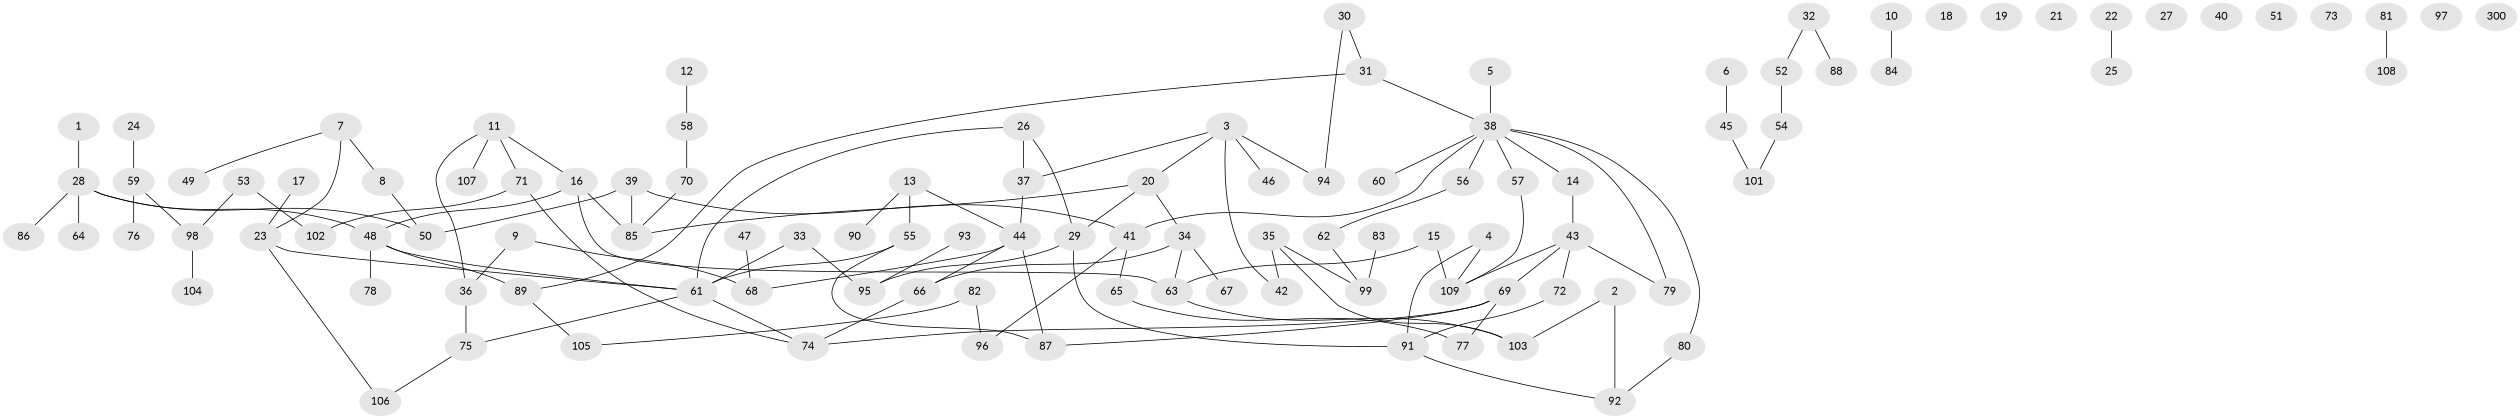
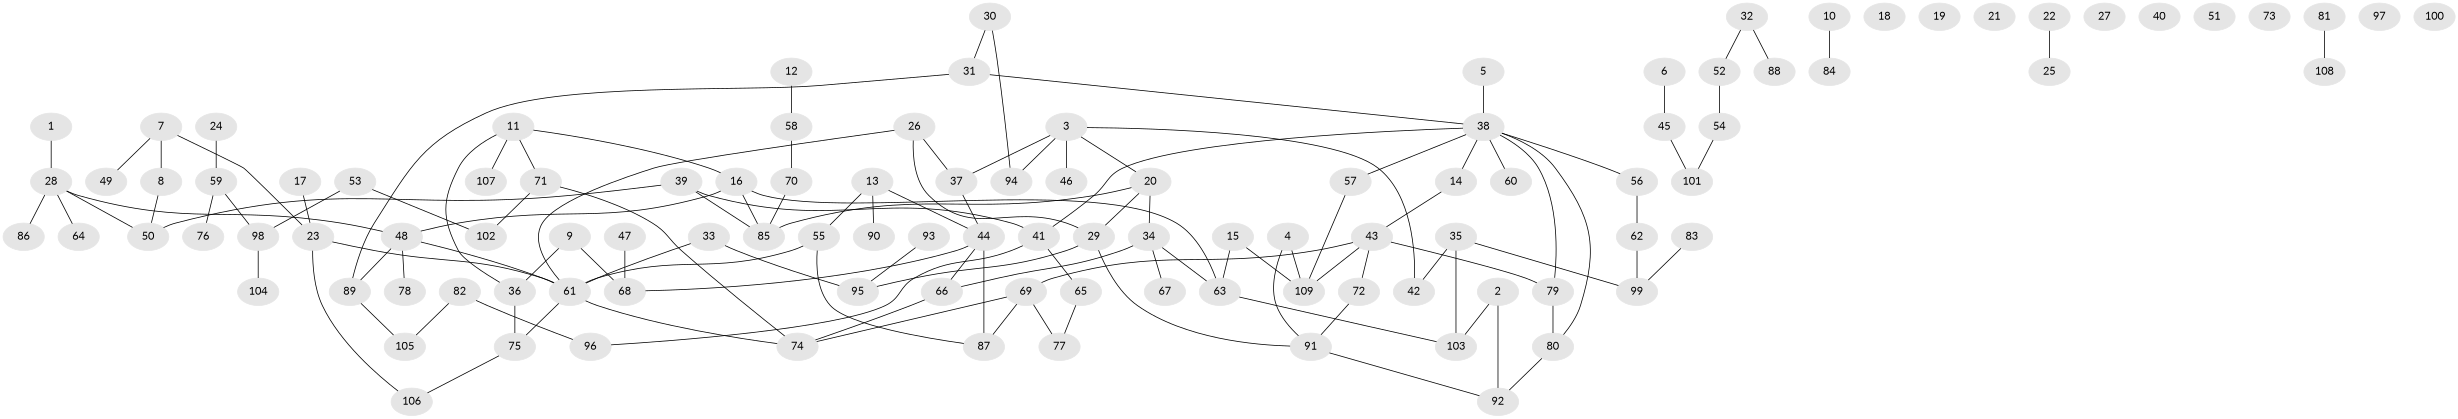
node "300": label "300" -> "100"
edge "79" -- "80": added
